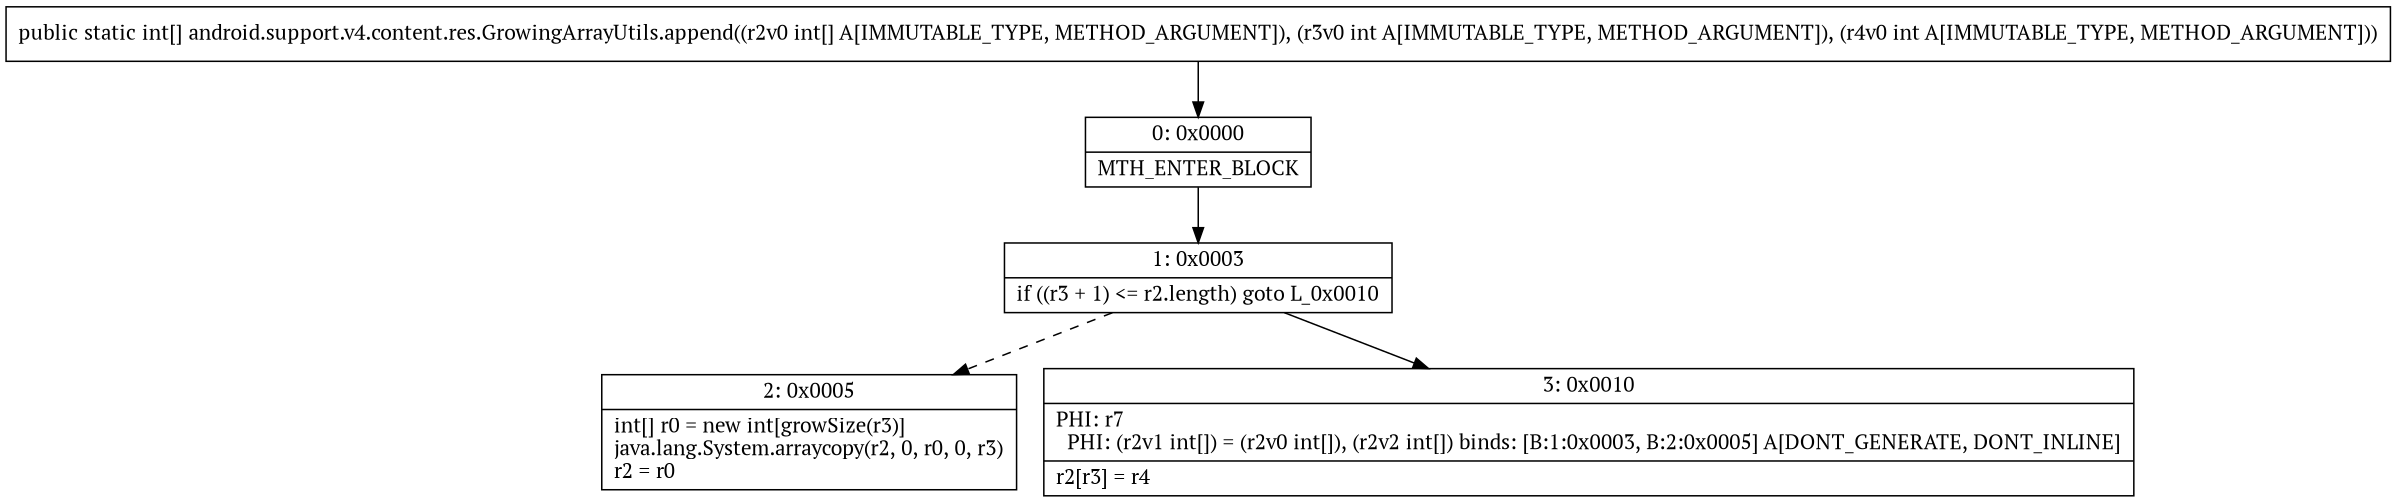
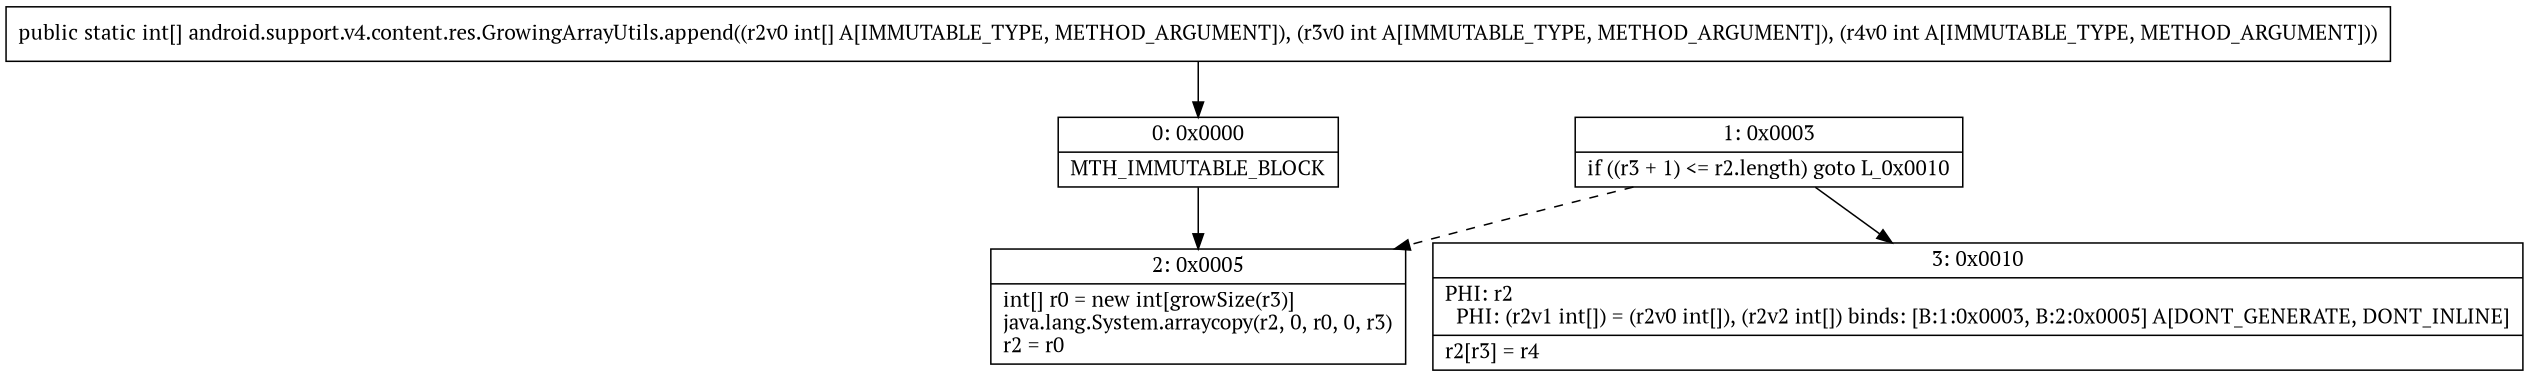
node "0: 0x0000": text "MTH_ENTER_BLOCK" -> "MTH_IMMUTABLE_BLOCK"
edge "0: 0x0000" -> "1: 0x0003": now "0: 0x0000" -> "2: 0x0005"
node "3: 0x0010": text "PHI: r7" -> "PHI: r2"
